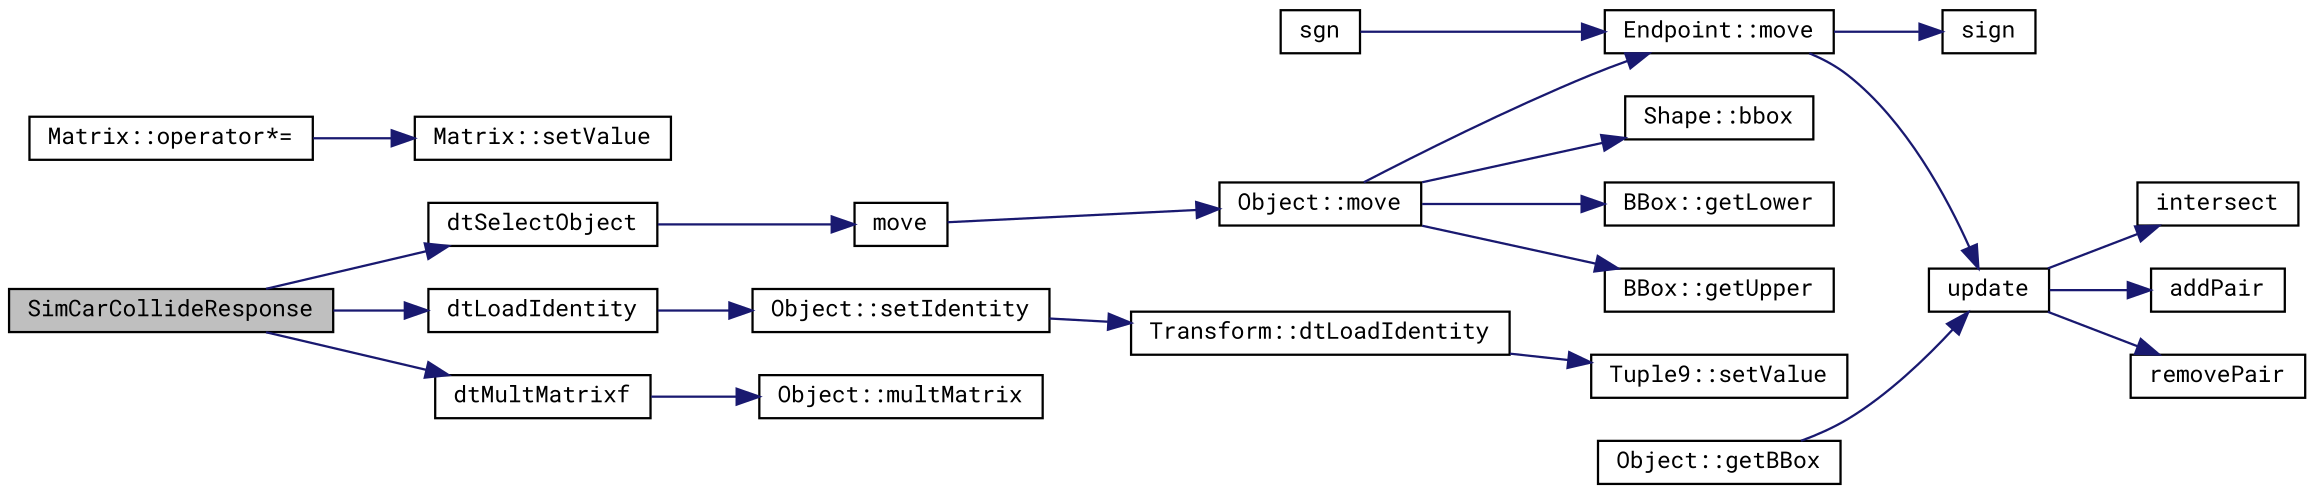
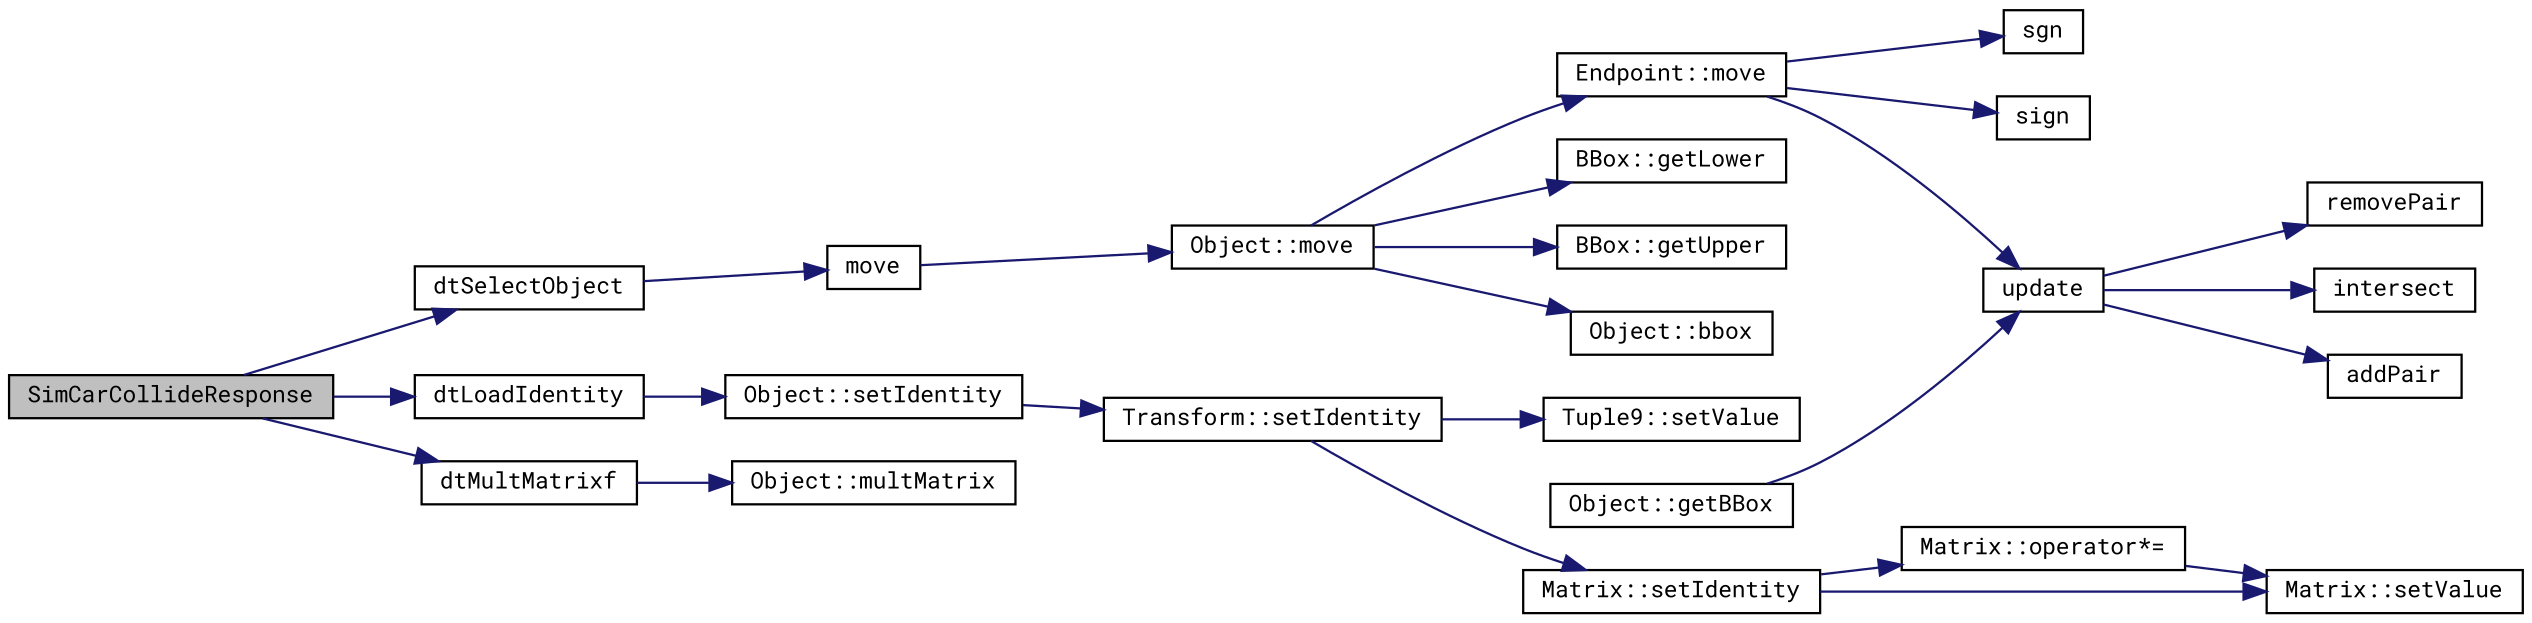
edge "sgn" -> "Endpoint::move": reversed
node "Shape::bbox": label "Shape::bbox" -> "Object::bbox"
node "Transform::dtLoadIdentity": label "Transform::dtLoadIdentity" -> "Transform::setIdentity"
node "Matrix::setIdentity": added
